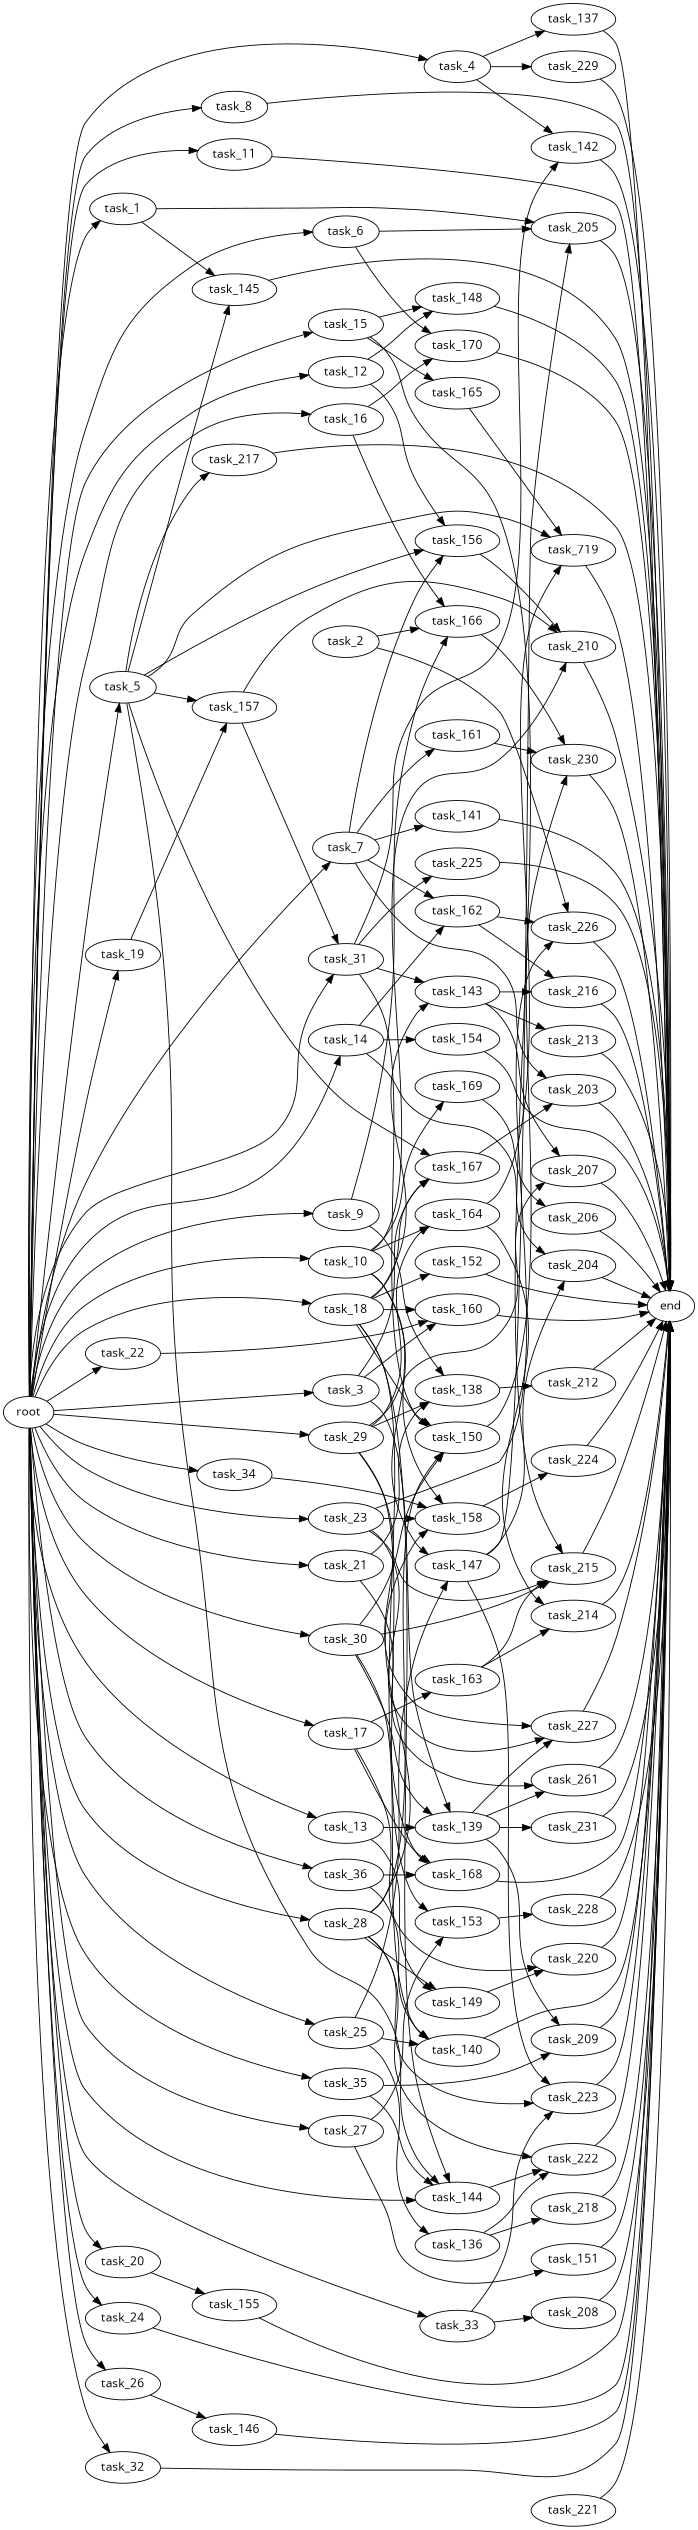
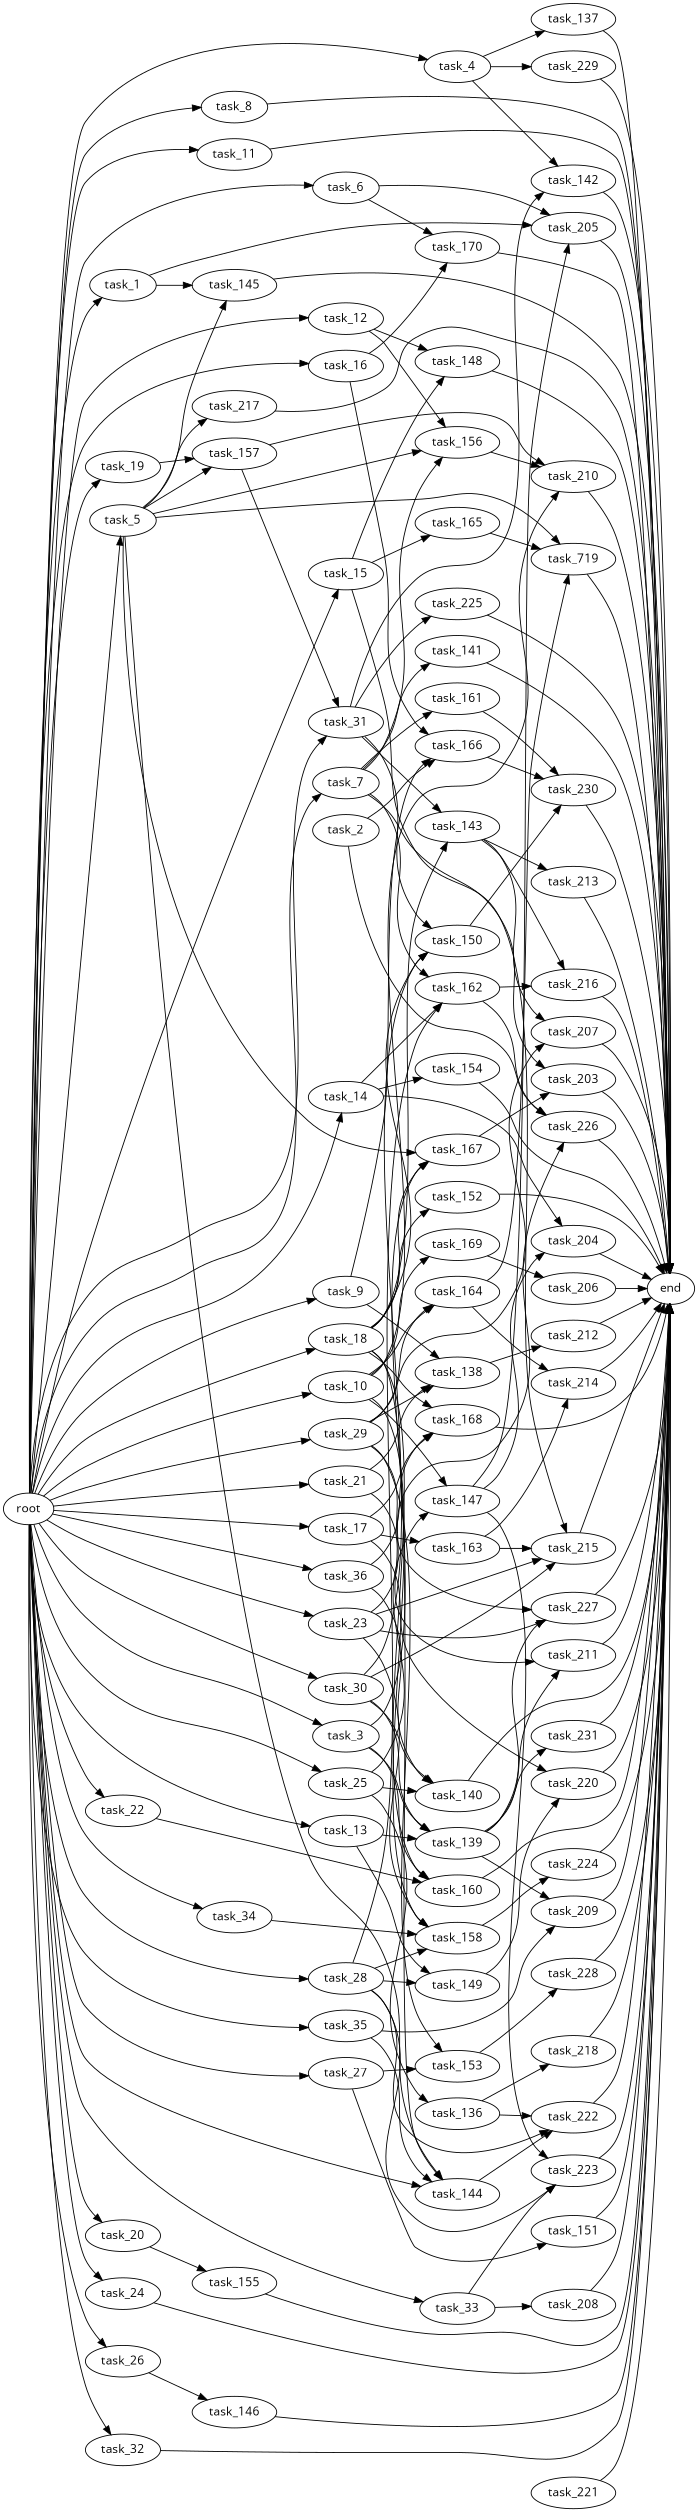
edge "task_28" -> "task_150": now "task_28" -> "task_162"
node "task_261": label "task_261" -> "task_211"
